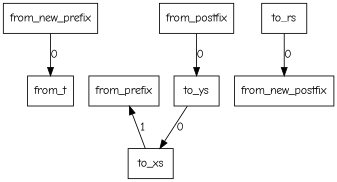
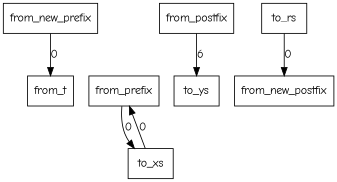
edge "from_postfix" -> "to_ys": label "0" -> "6"
edge "to_ys" -> "to_xs": now "from_prefix" -> "to_xs"
edge "to_xs" -> "from_prefix": label "1" -> "0"
